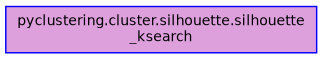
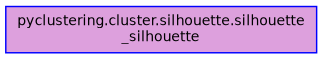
node "pyclustering.cluster.silhouette.silhouette _ksearch": label "pyclustering.cluster.silhouette.silhouette _ksearch" -> "pyclustering.cluster.silhouette.silhouette _silhouette"
